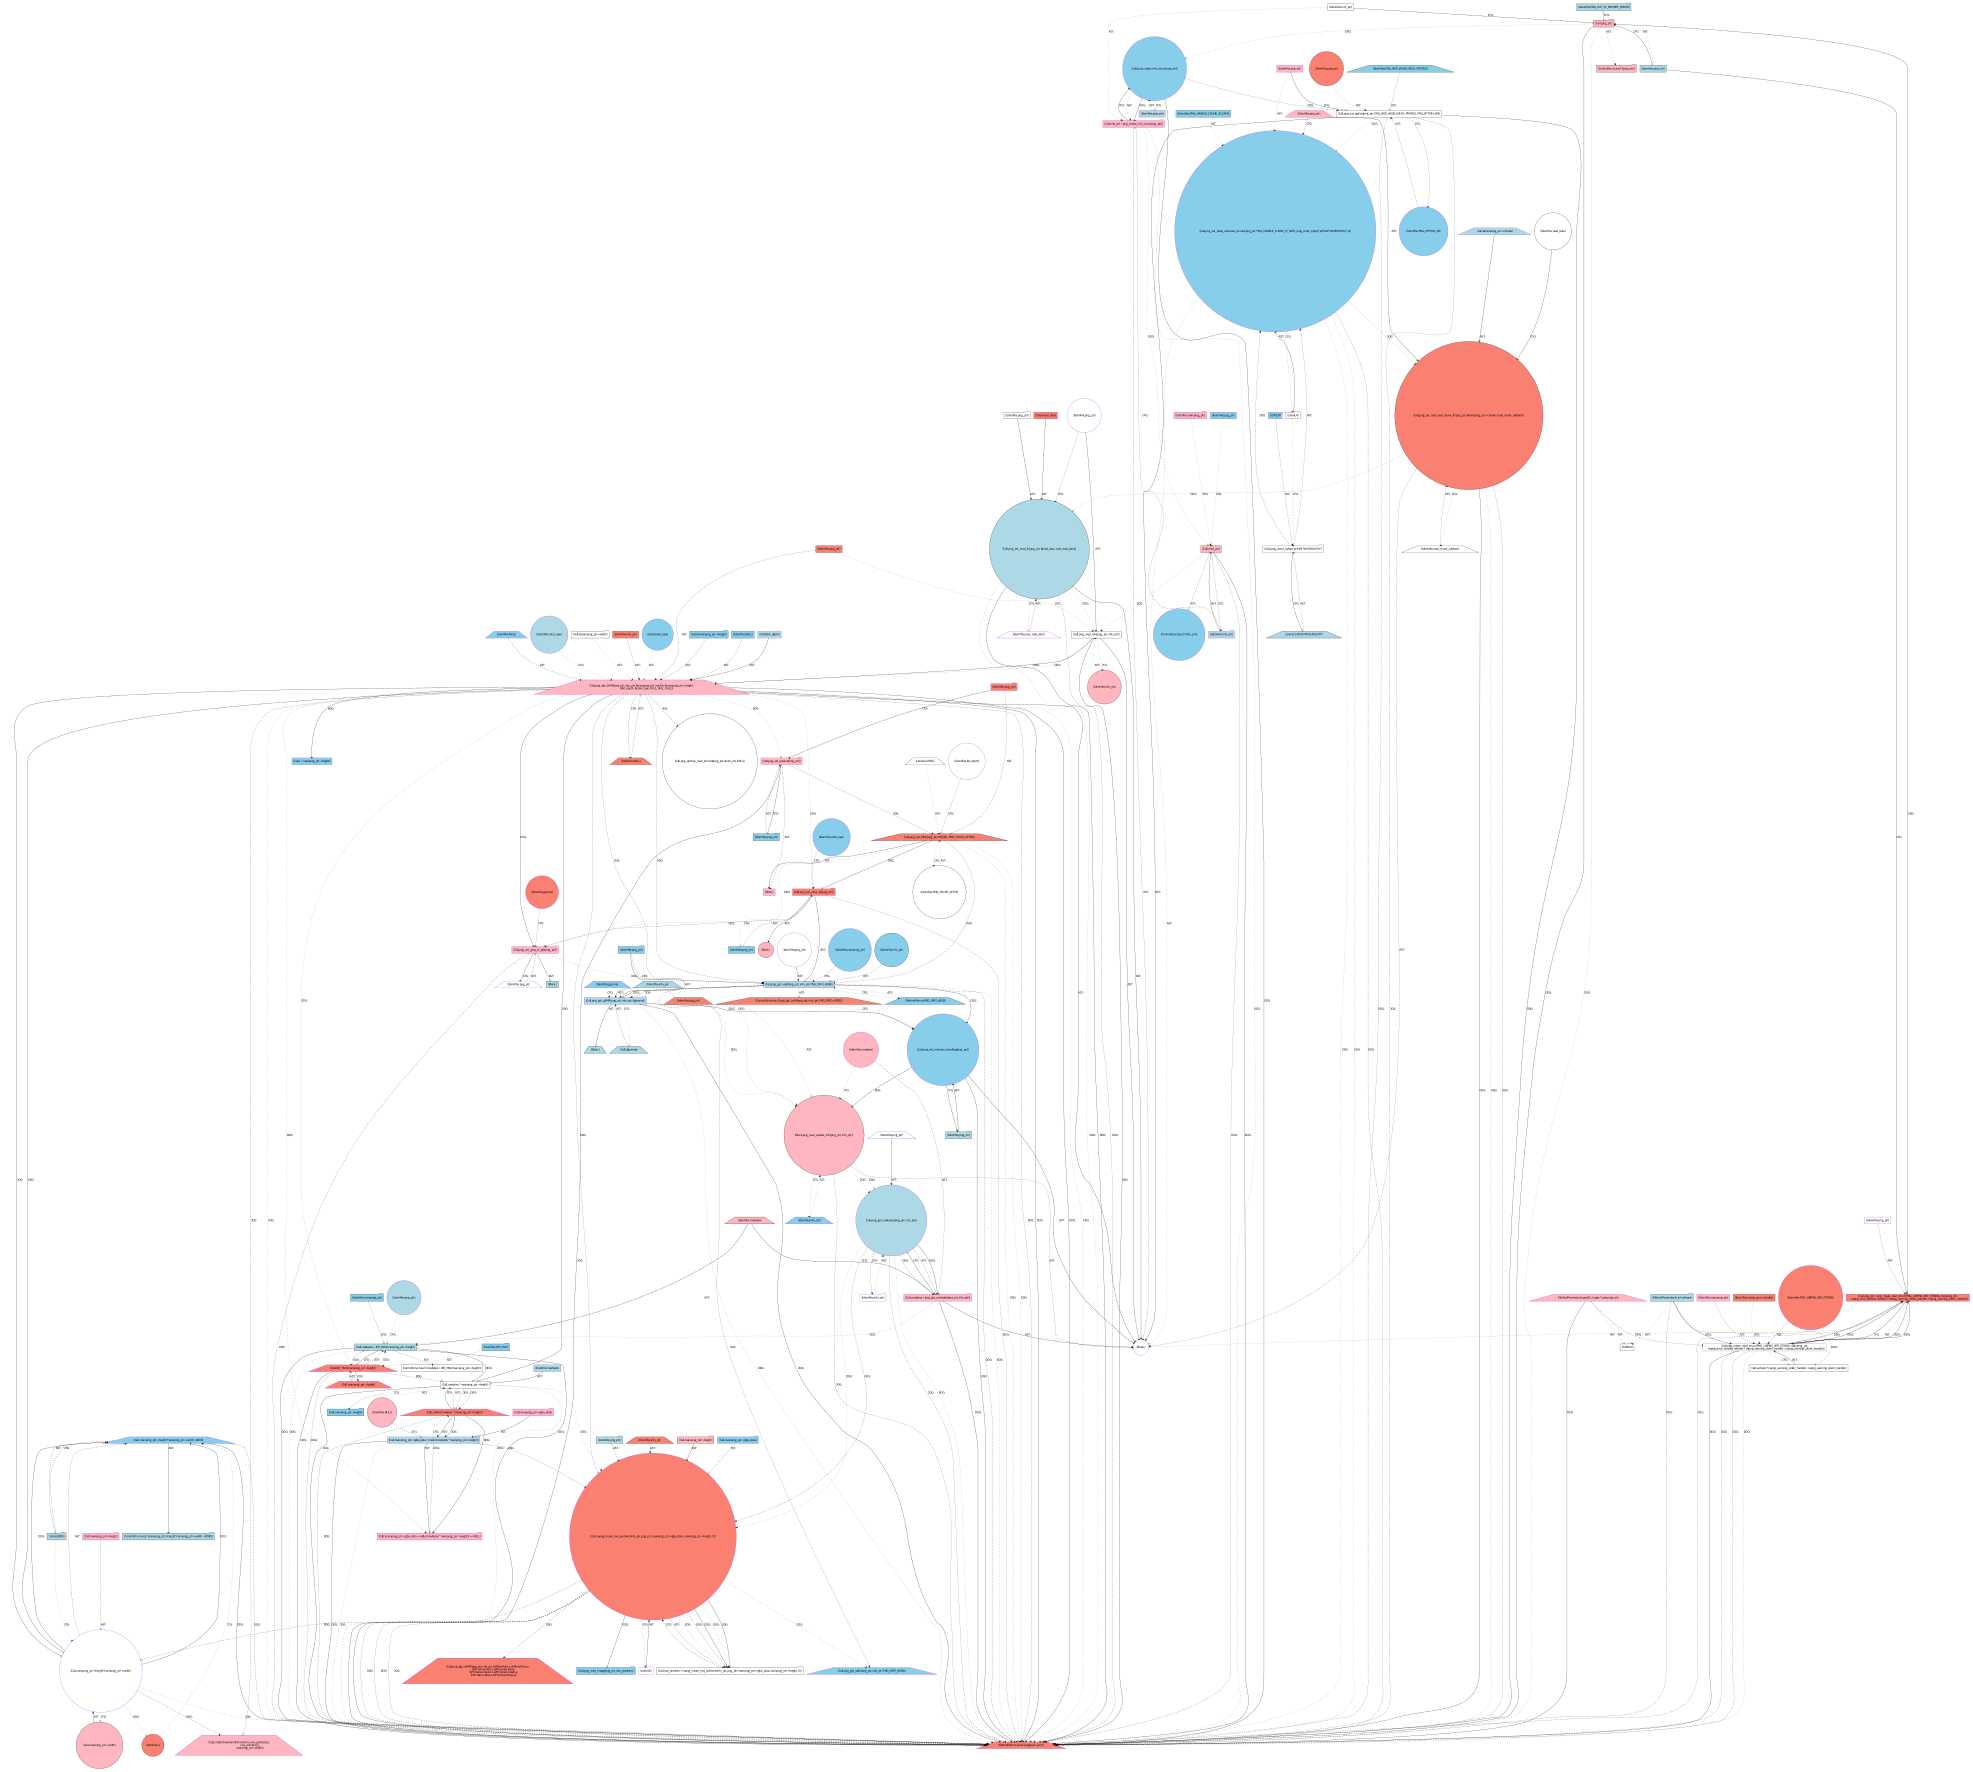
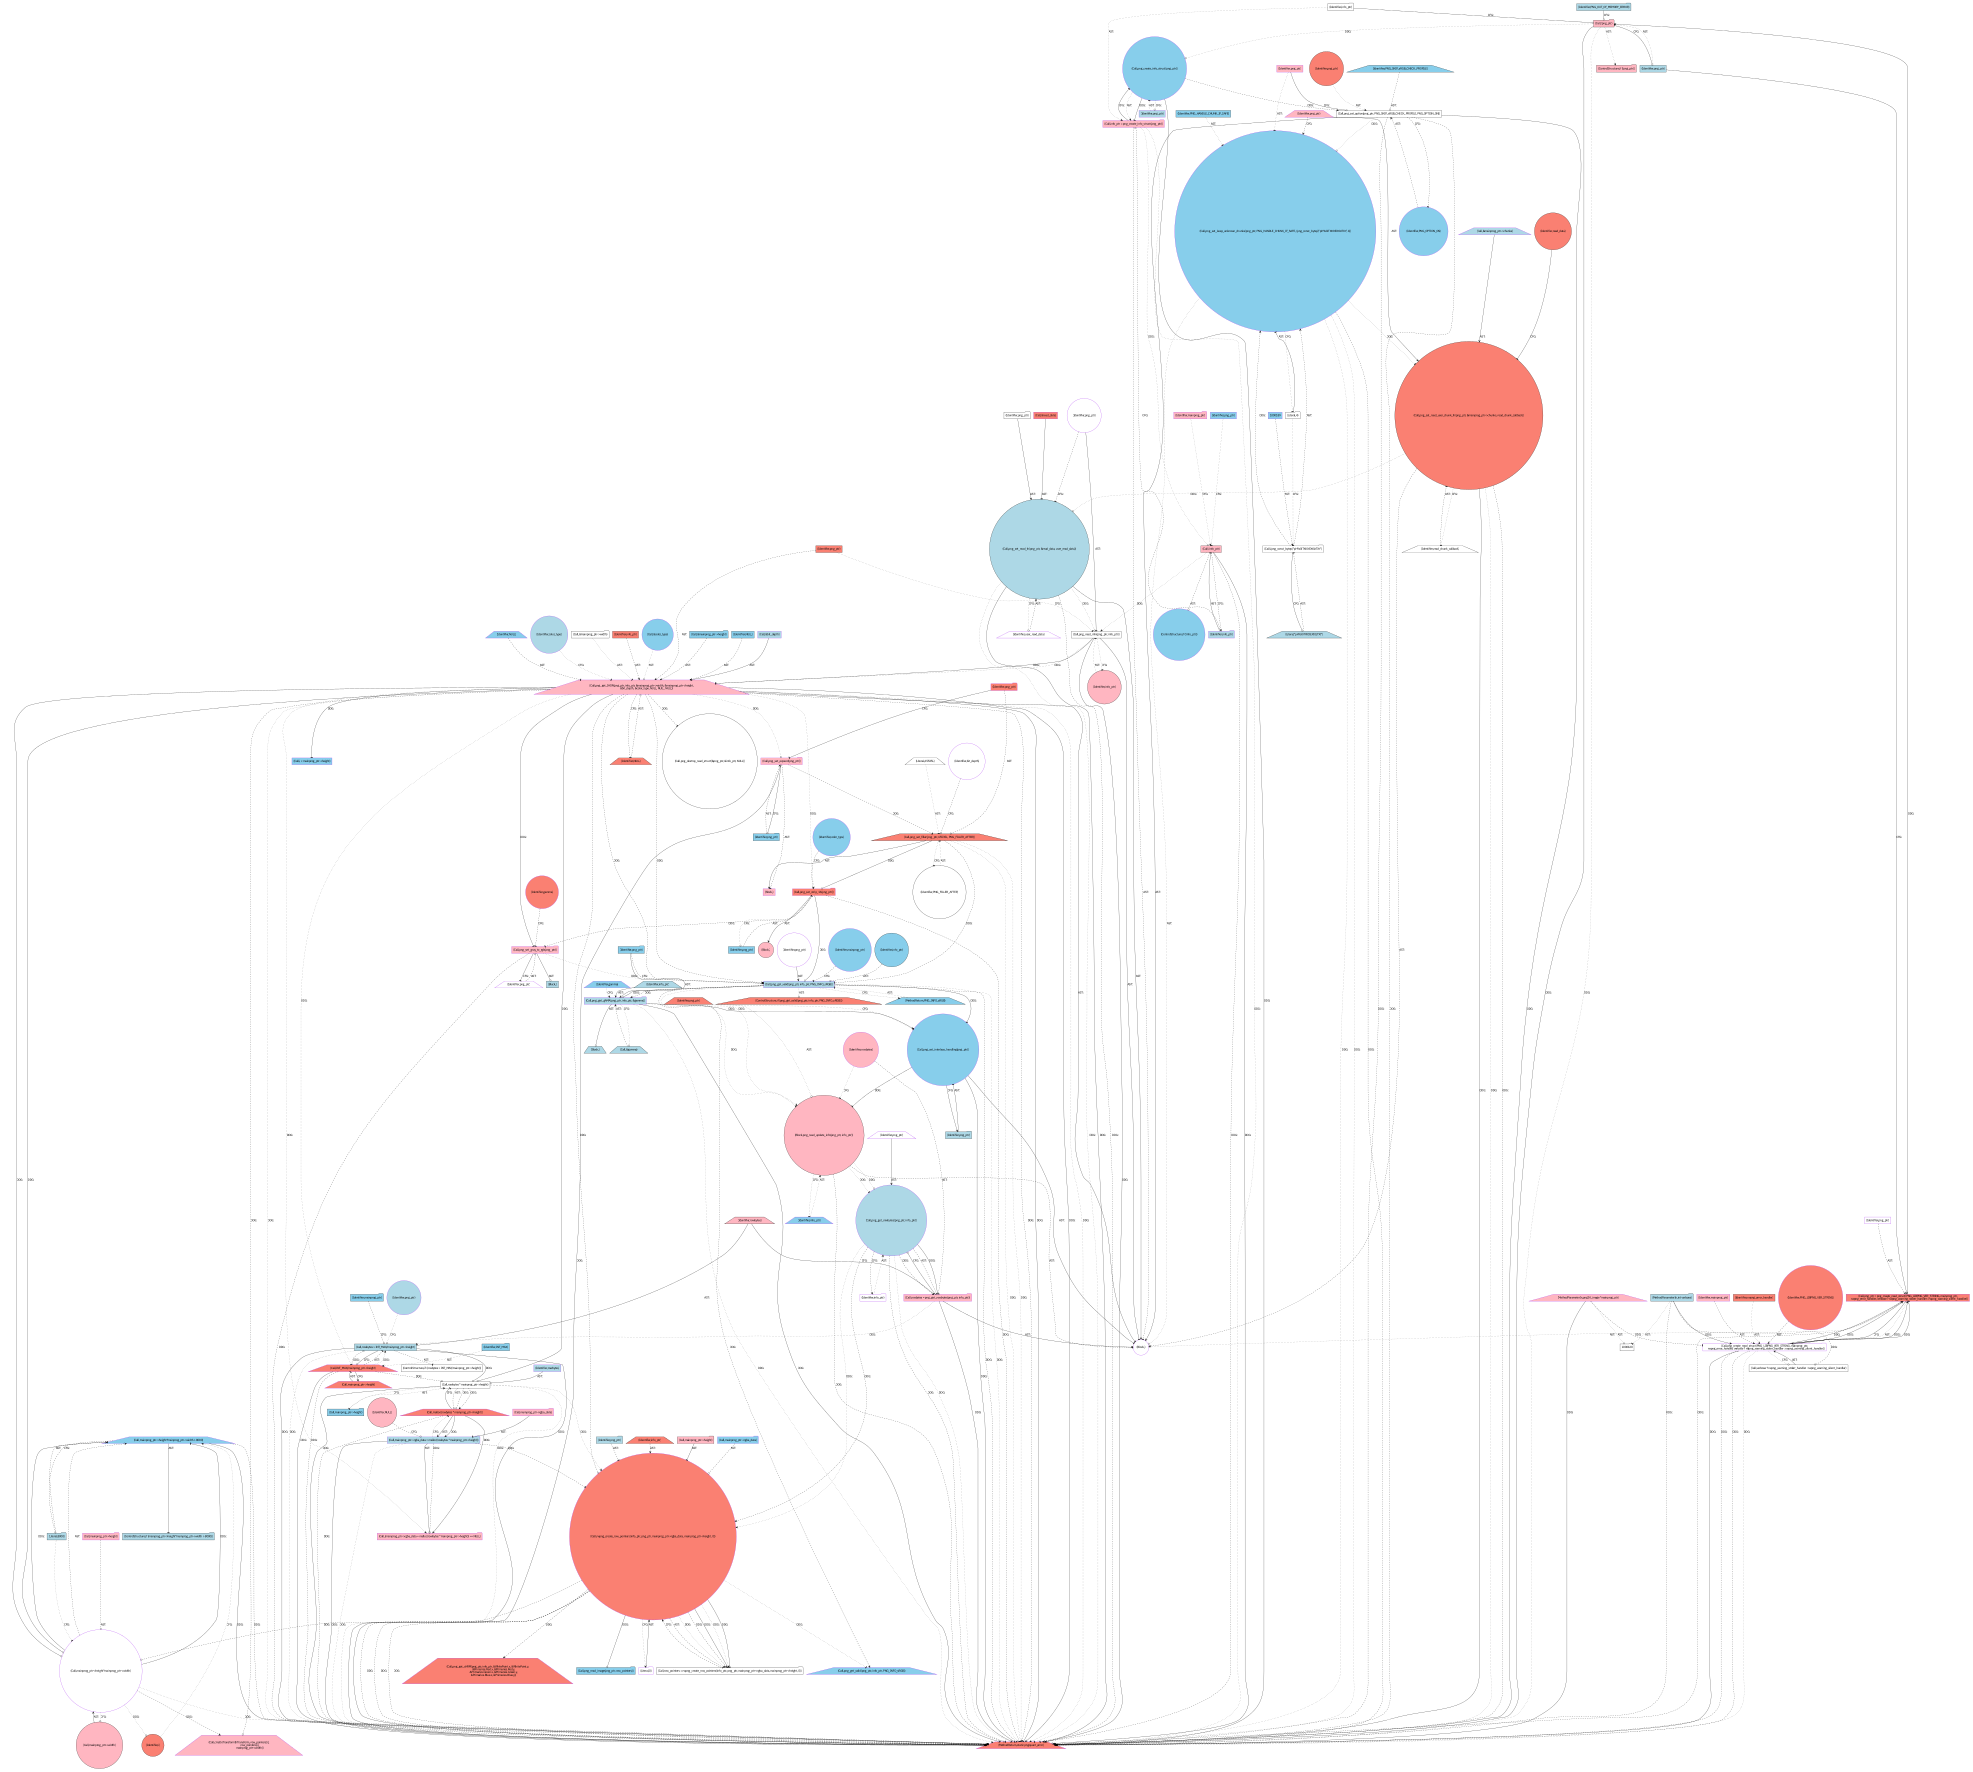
node "(Identifier,read_data)": fillcolor white -> salmon
edge "(Call,png_set_filler(png_ptr, 65535L, PNG_FILLER_AFTER))" -> "(Call,png_set_gray_to_rgb(png_ptr))": removed, label "DDG:"
